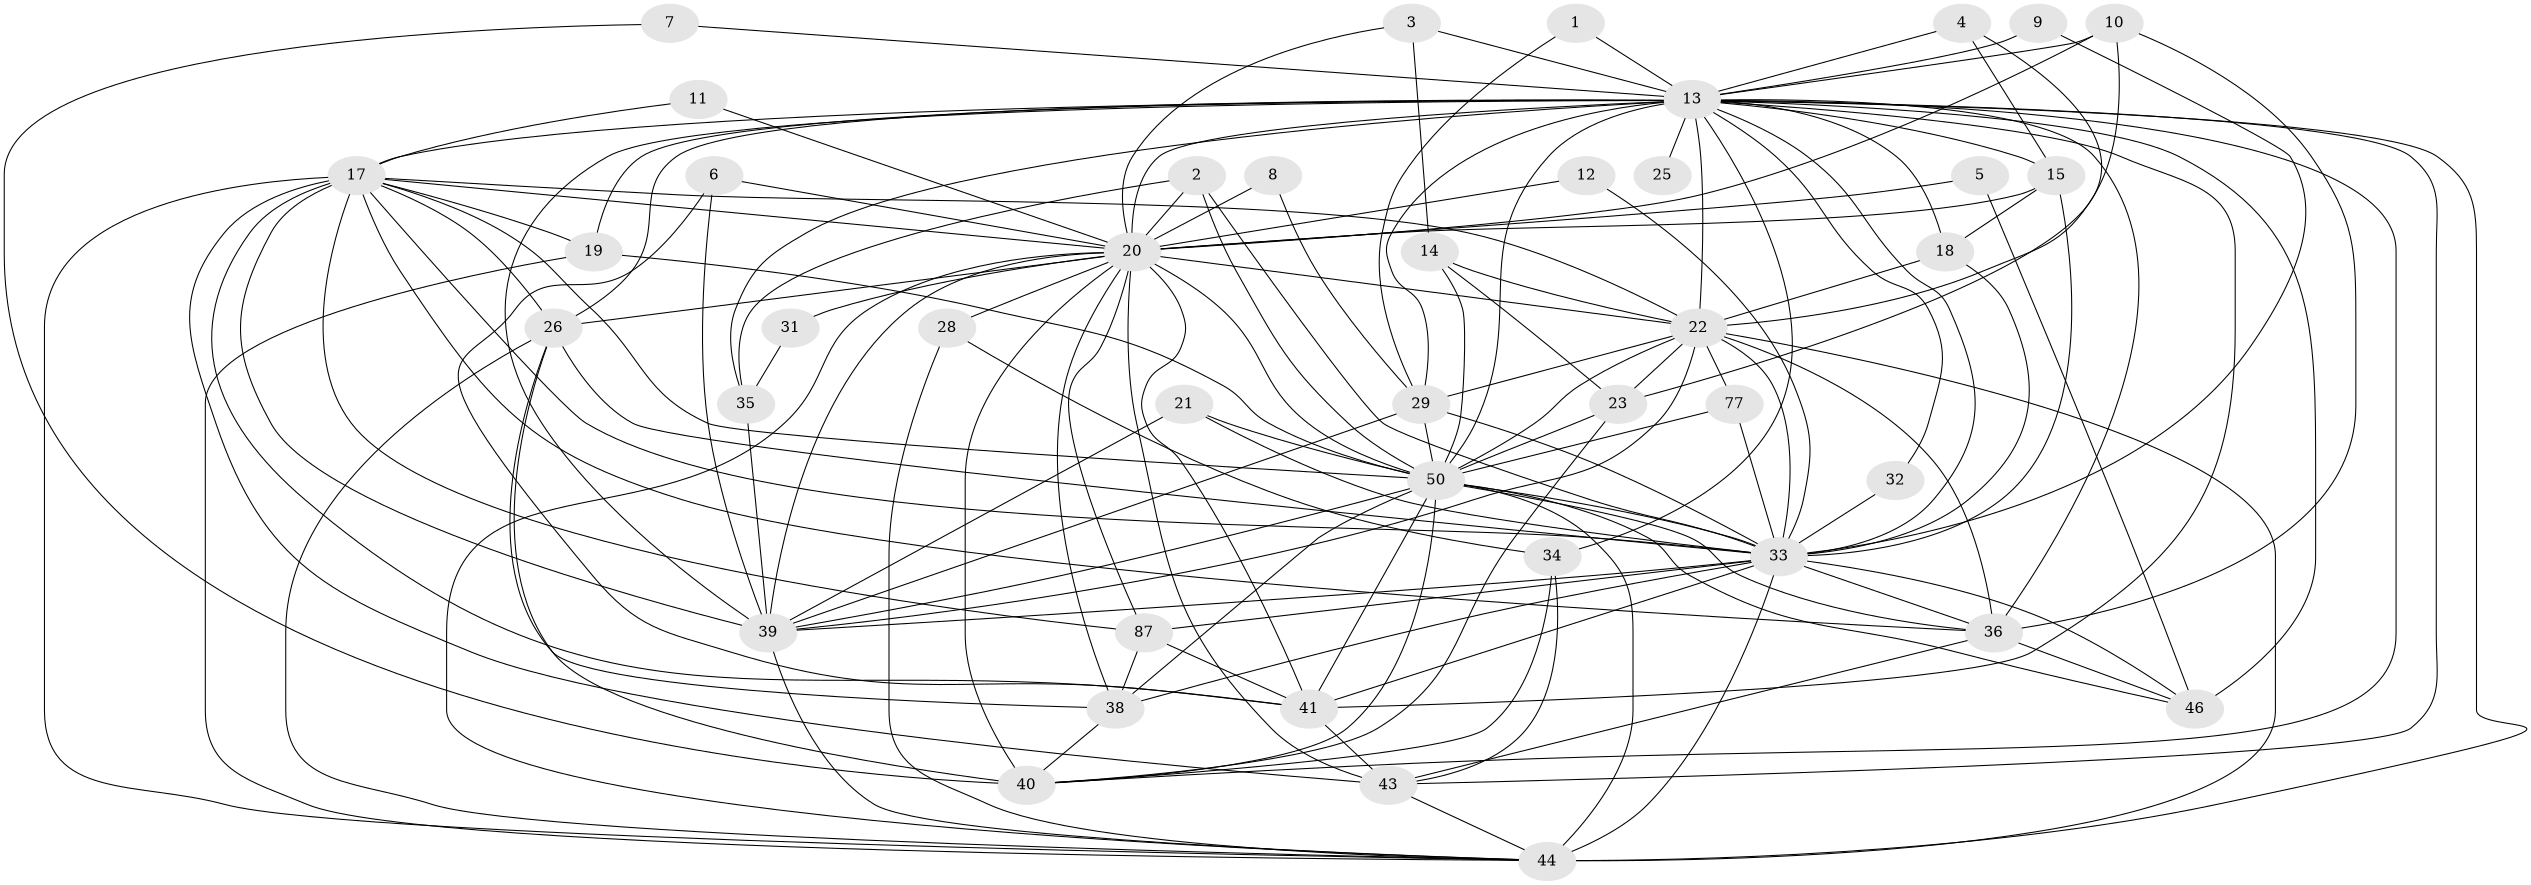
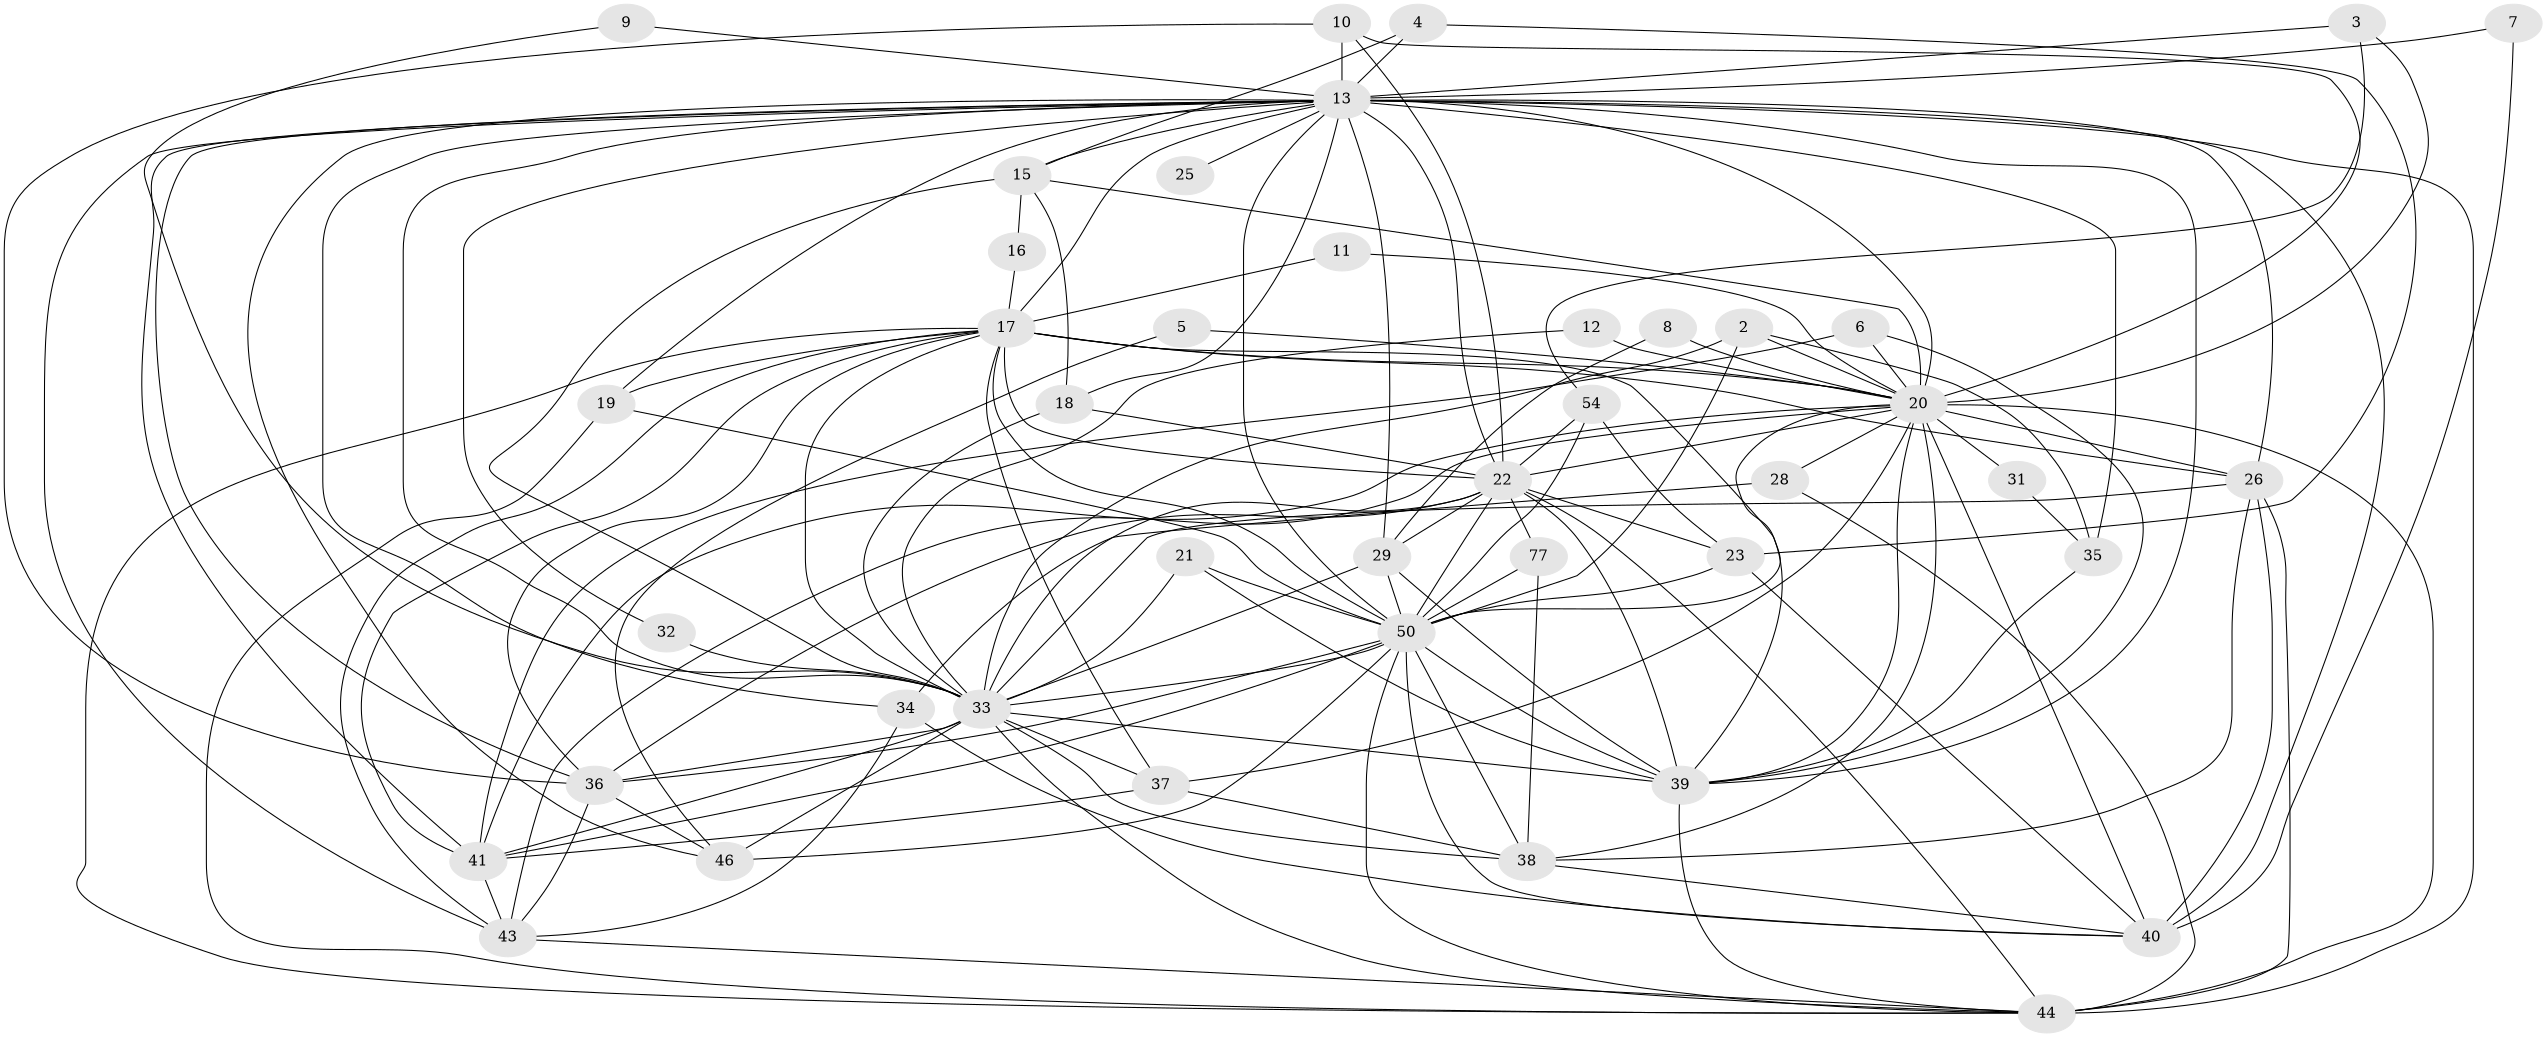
node "1": removed
node "16": added
node "14": label "14" -> "54"
edge "77" -- "33": now "77" -- "38"
node "87": label "87" -> "37"
